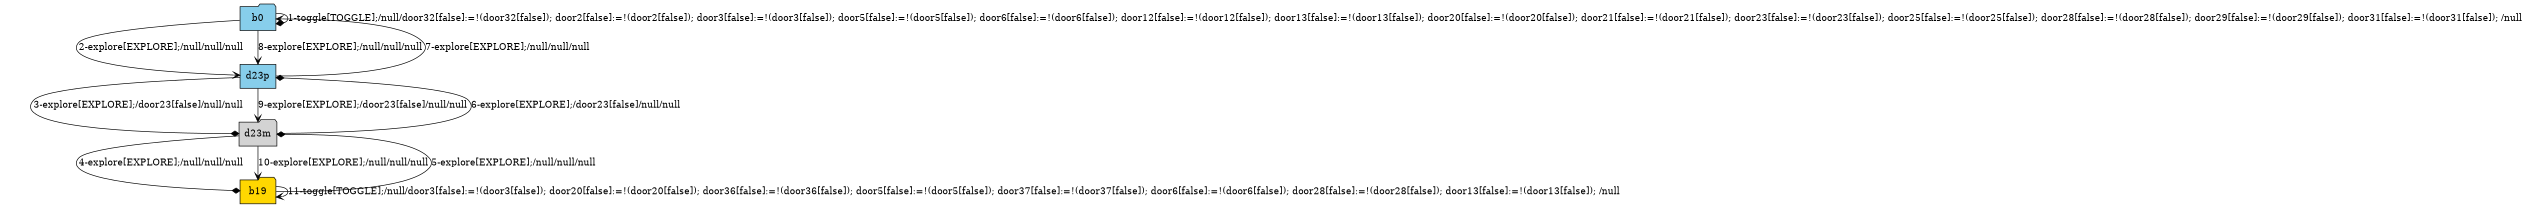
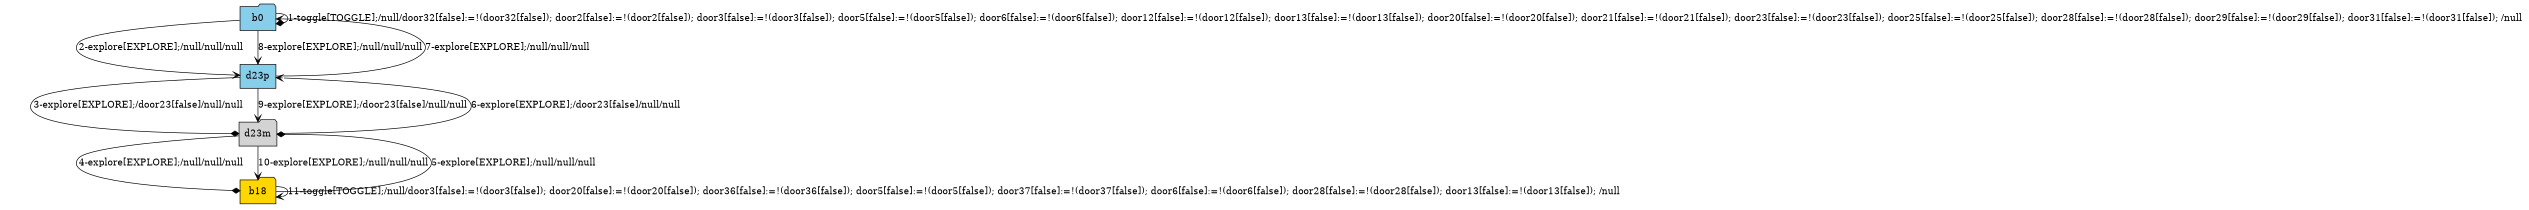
edge "d23m" -> "d23p": arrowhead diamond -> vee
node "b19": label "b19" -> "b18"
